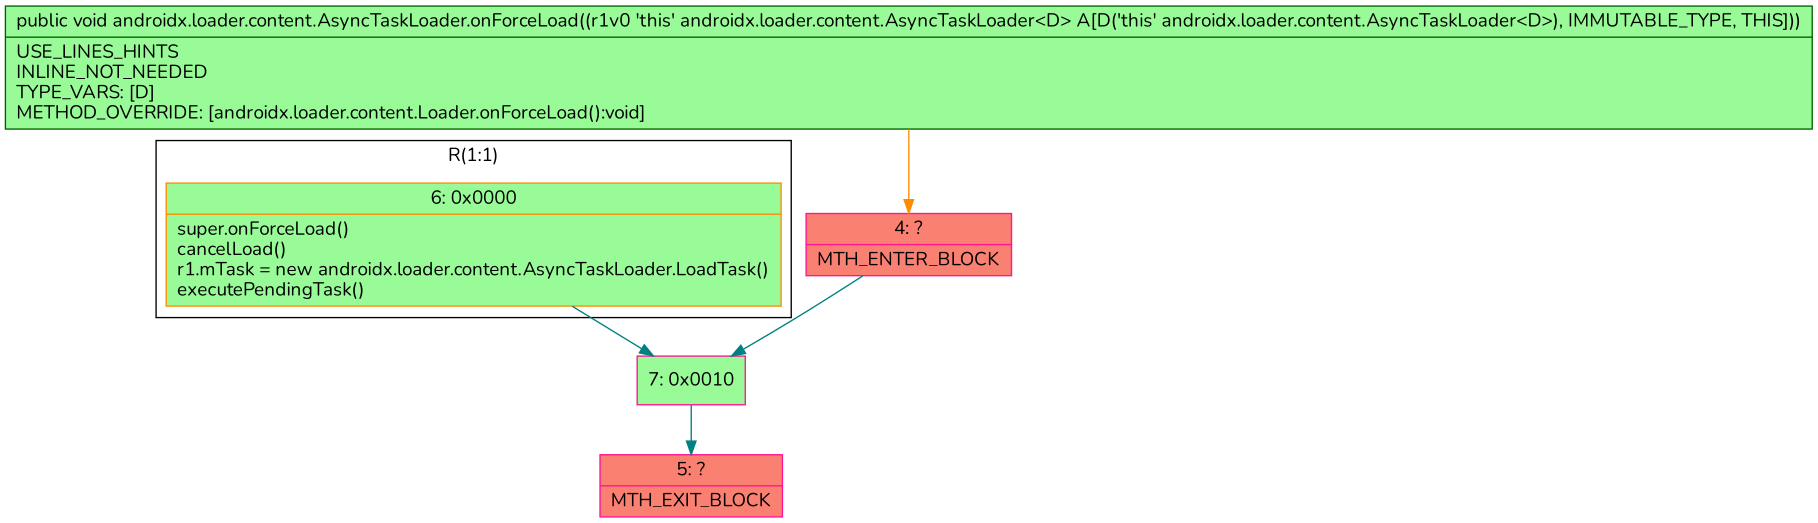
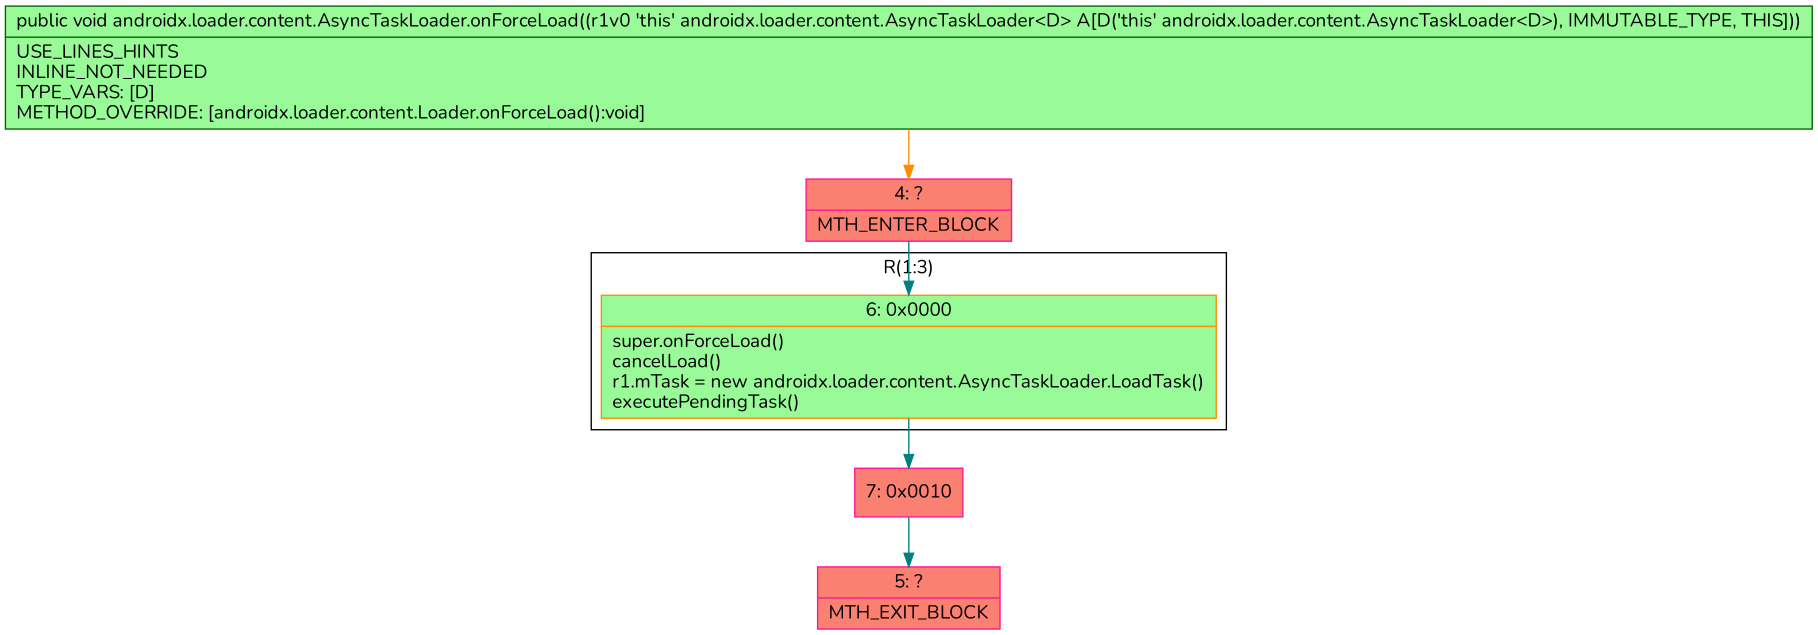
cluster "R(1:1)": label "R(1:1)" -> "R(1:3)"
edge "4: ?" -> "7: 0x0010": now "4: ?" -> "6: 0x0000"
node "7: 0x0010": fillcolor palegreen -> salmon
